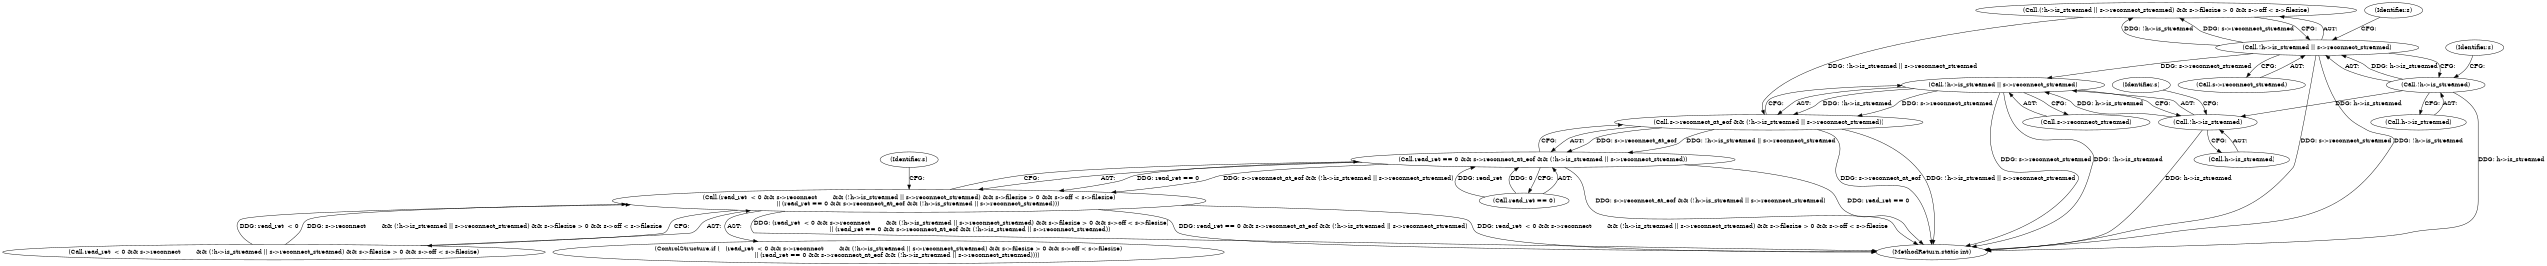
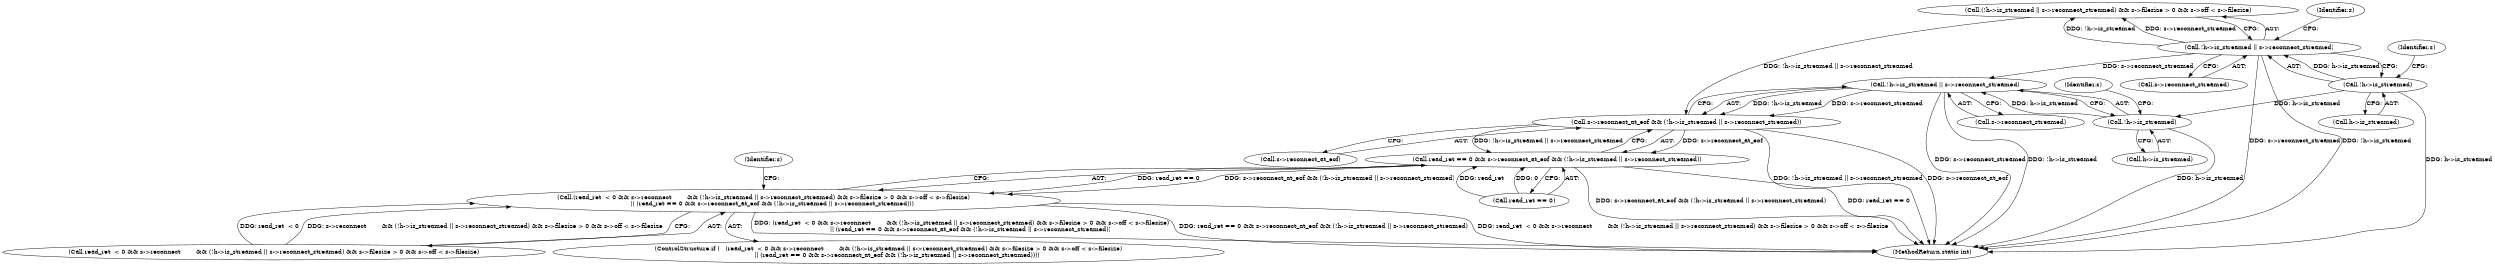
node "(Call,s->reconnect_at_eof)": added
